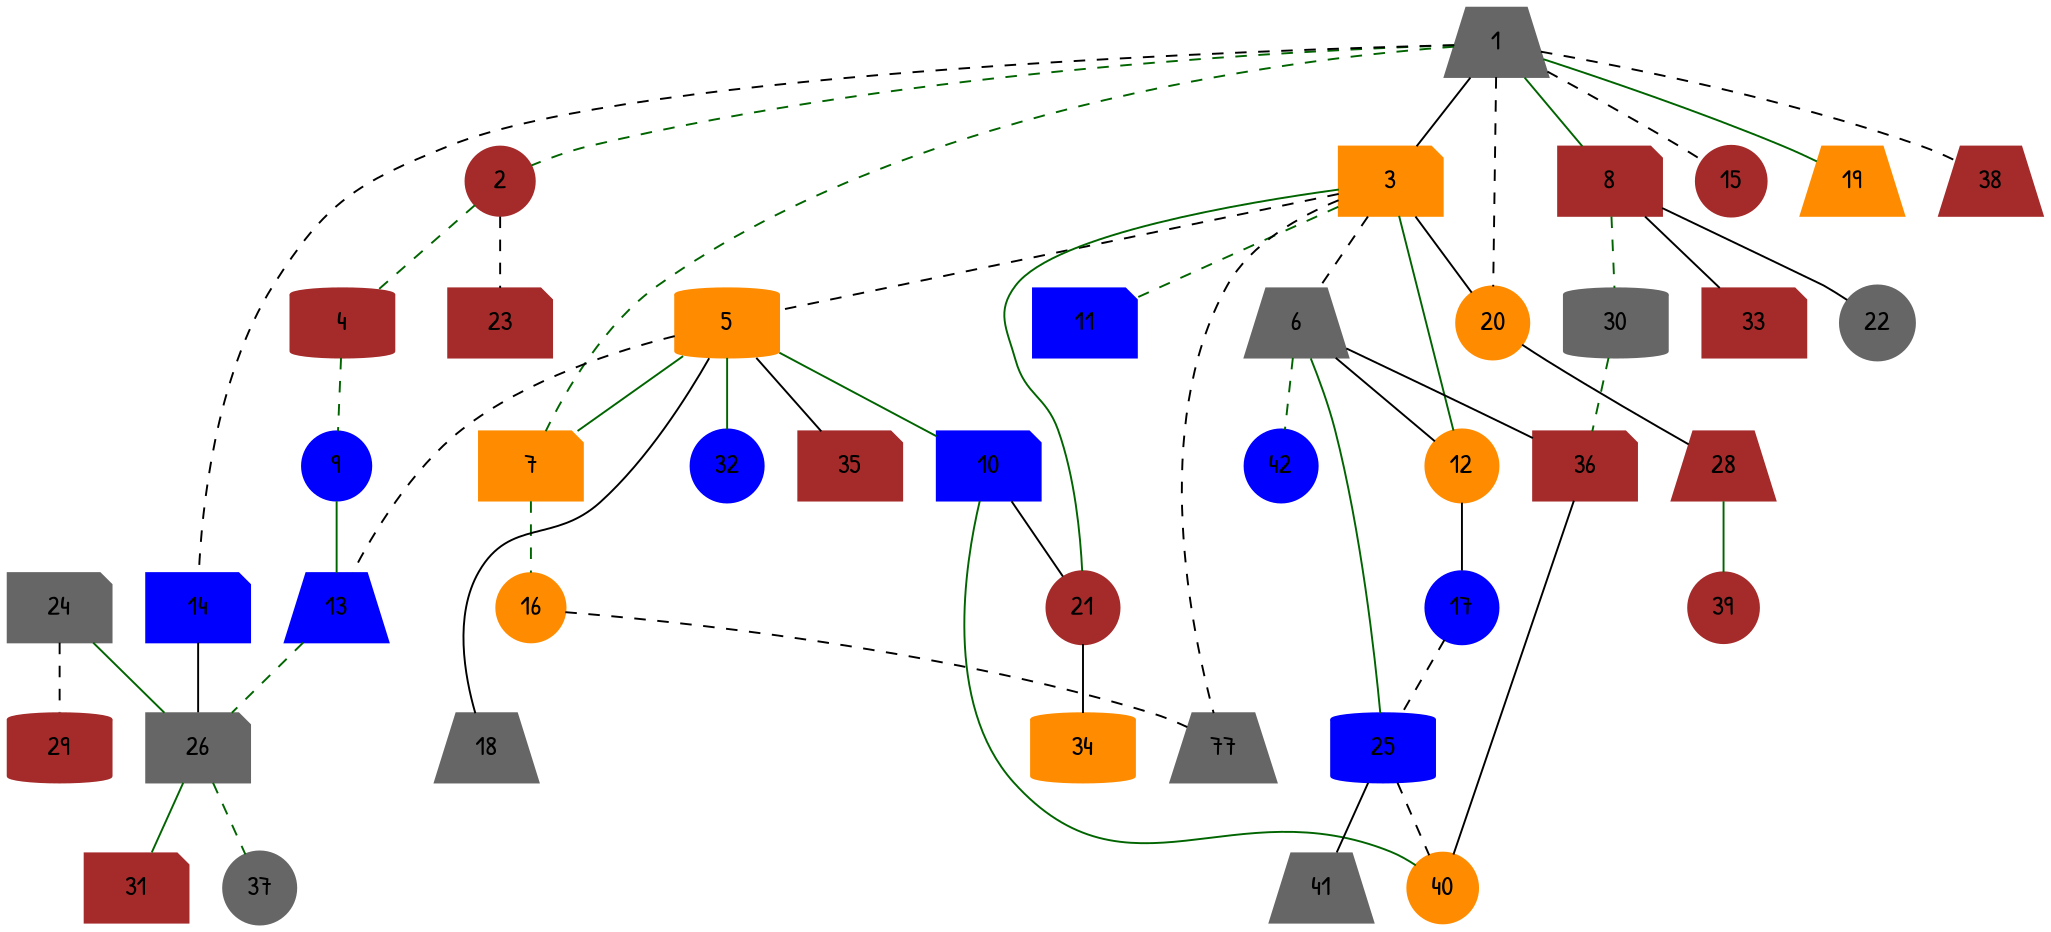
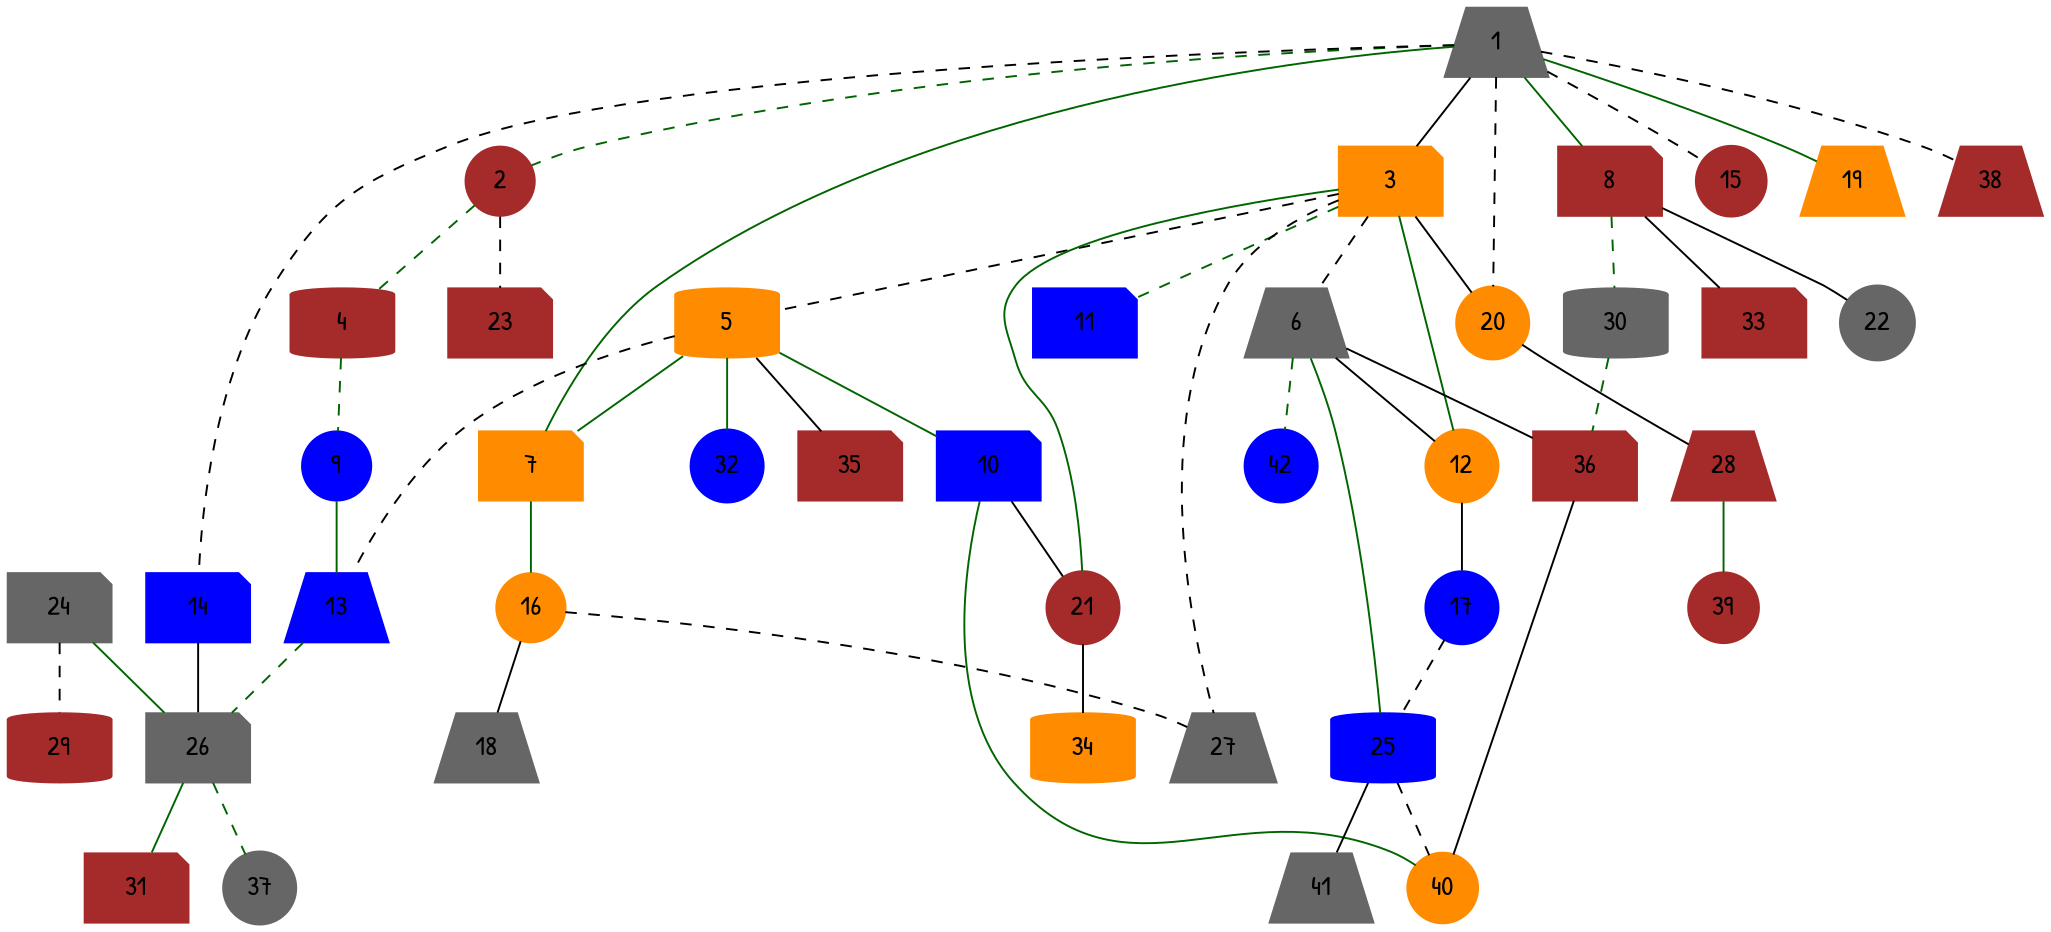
edge "1" -- "7": style dashed -> solid
edge "5" -- "18": now "16" -- "18"
edge "7" -- "16": style dashed -> solid
node "77": label "77" -> "27"
